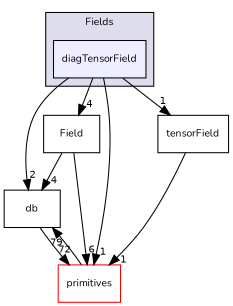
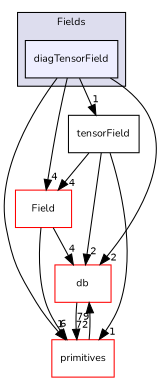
node "Field": color black -> red
edge "tensorField" -> "Field": added
edge "tensorField" -> "db": added
node "db": color black -> red
